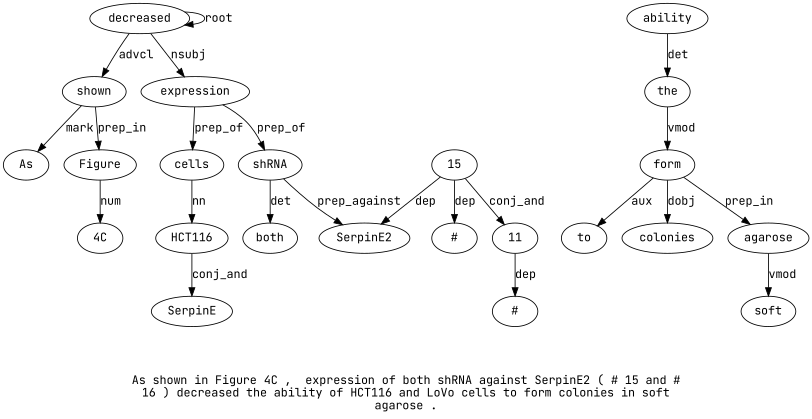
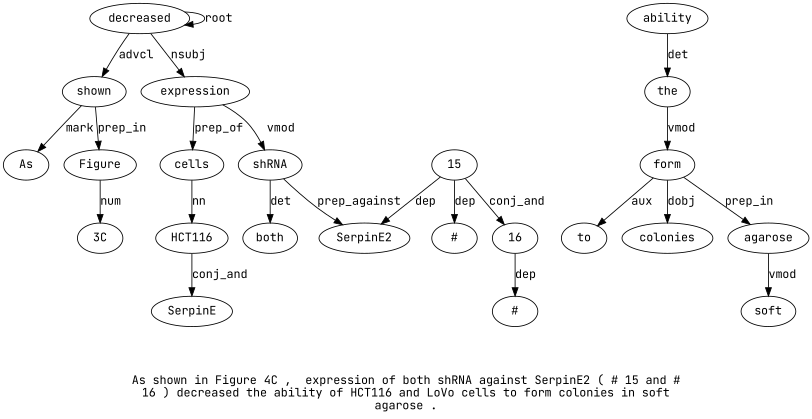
edge "expression" -> "shRNA": label "prep_of" -> "vmod"
node "4C": label "4C" -> "3C"
node "11": label "11" -> "16"
